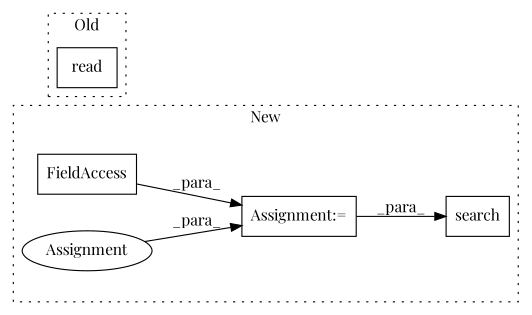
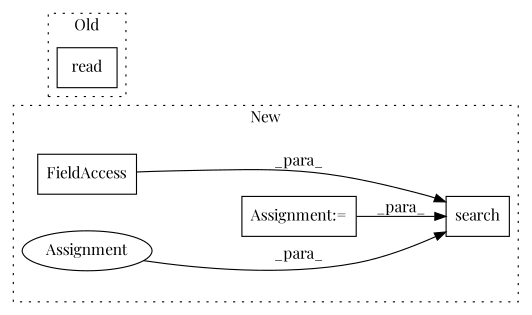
edge "FieldAccess" -> "Assignment:=": now "FieldAccess" -> "search"
edge "Assignment" -> "Assignment:=": now "Assignment" -> "search"
